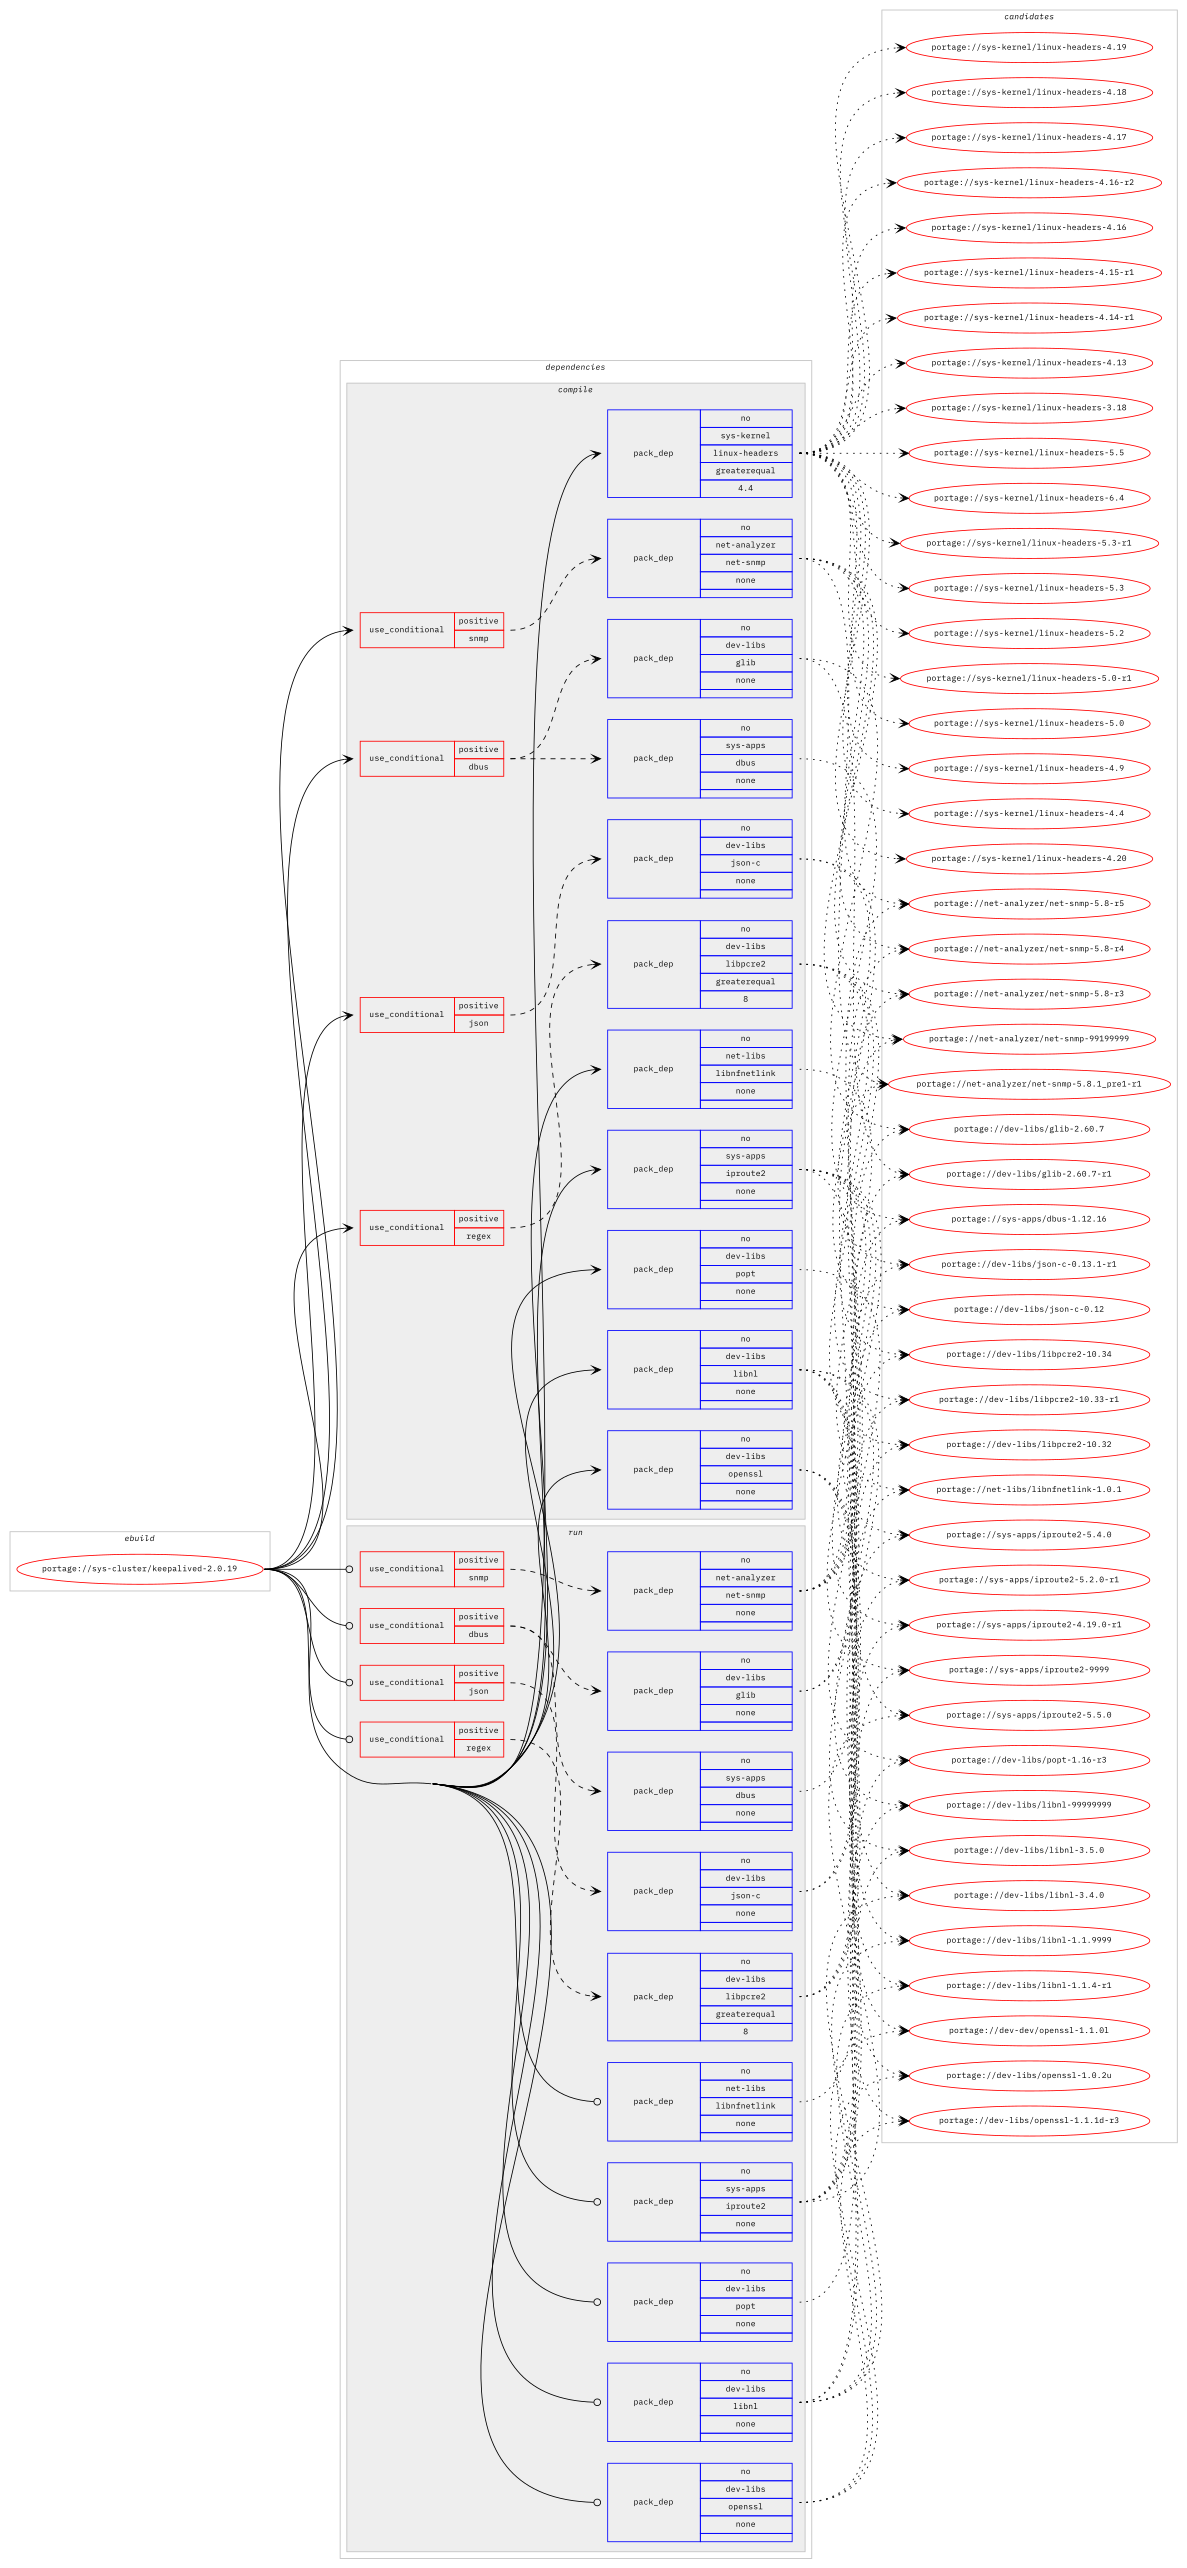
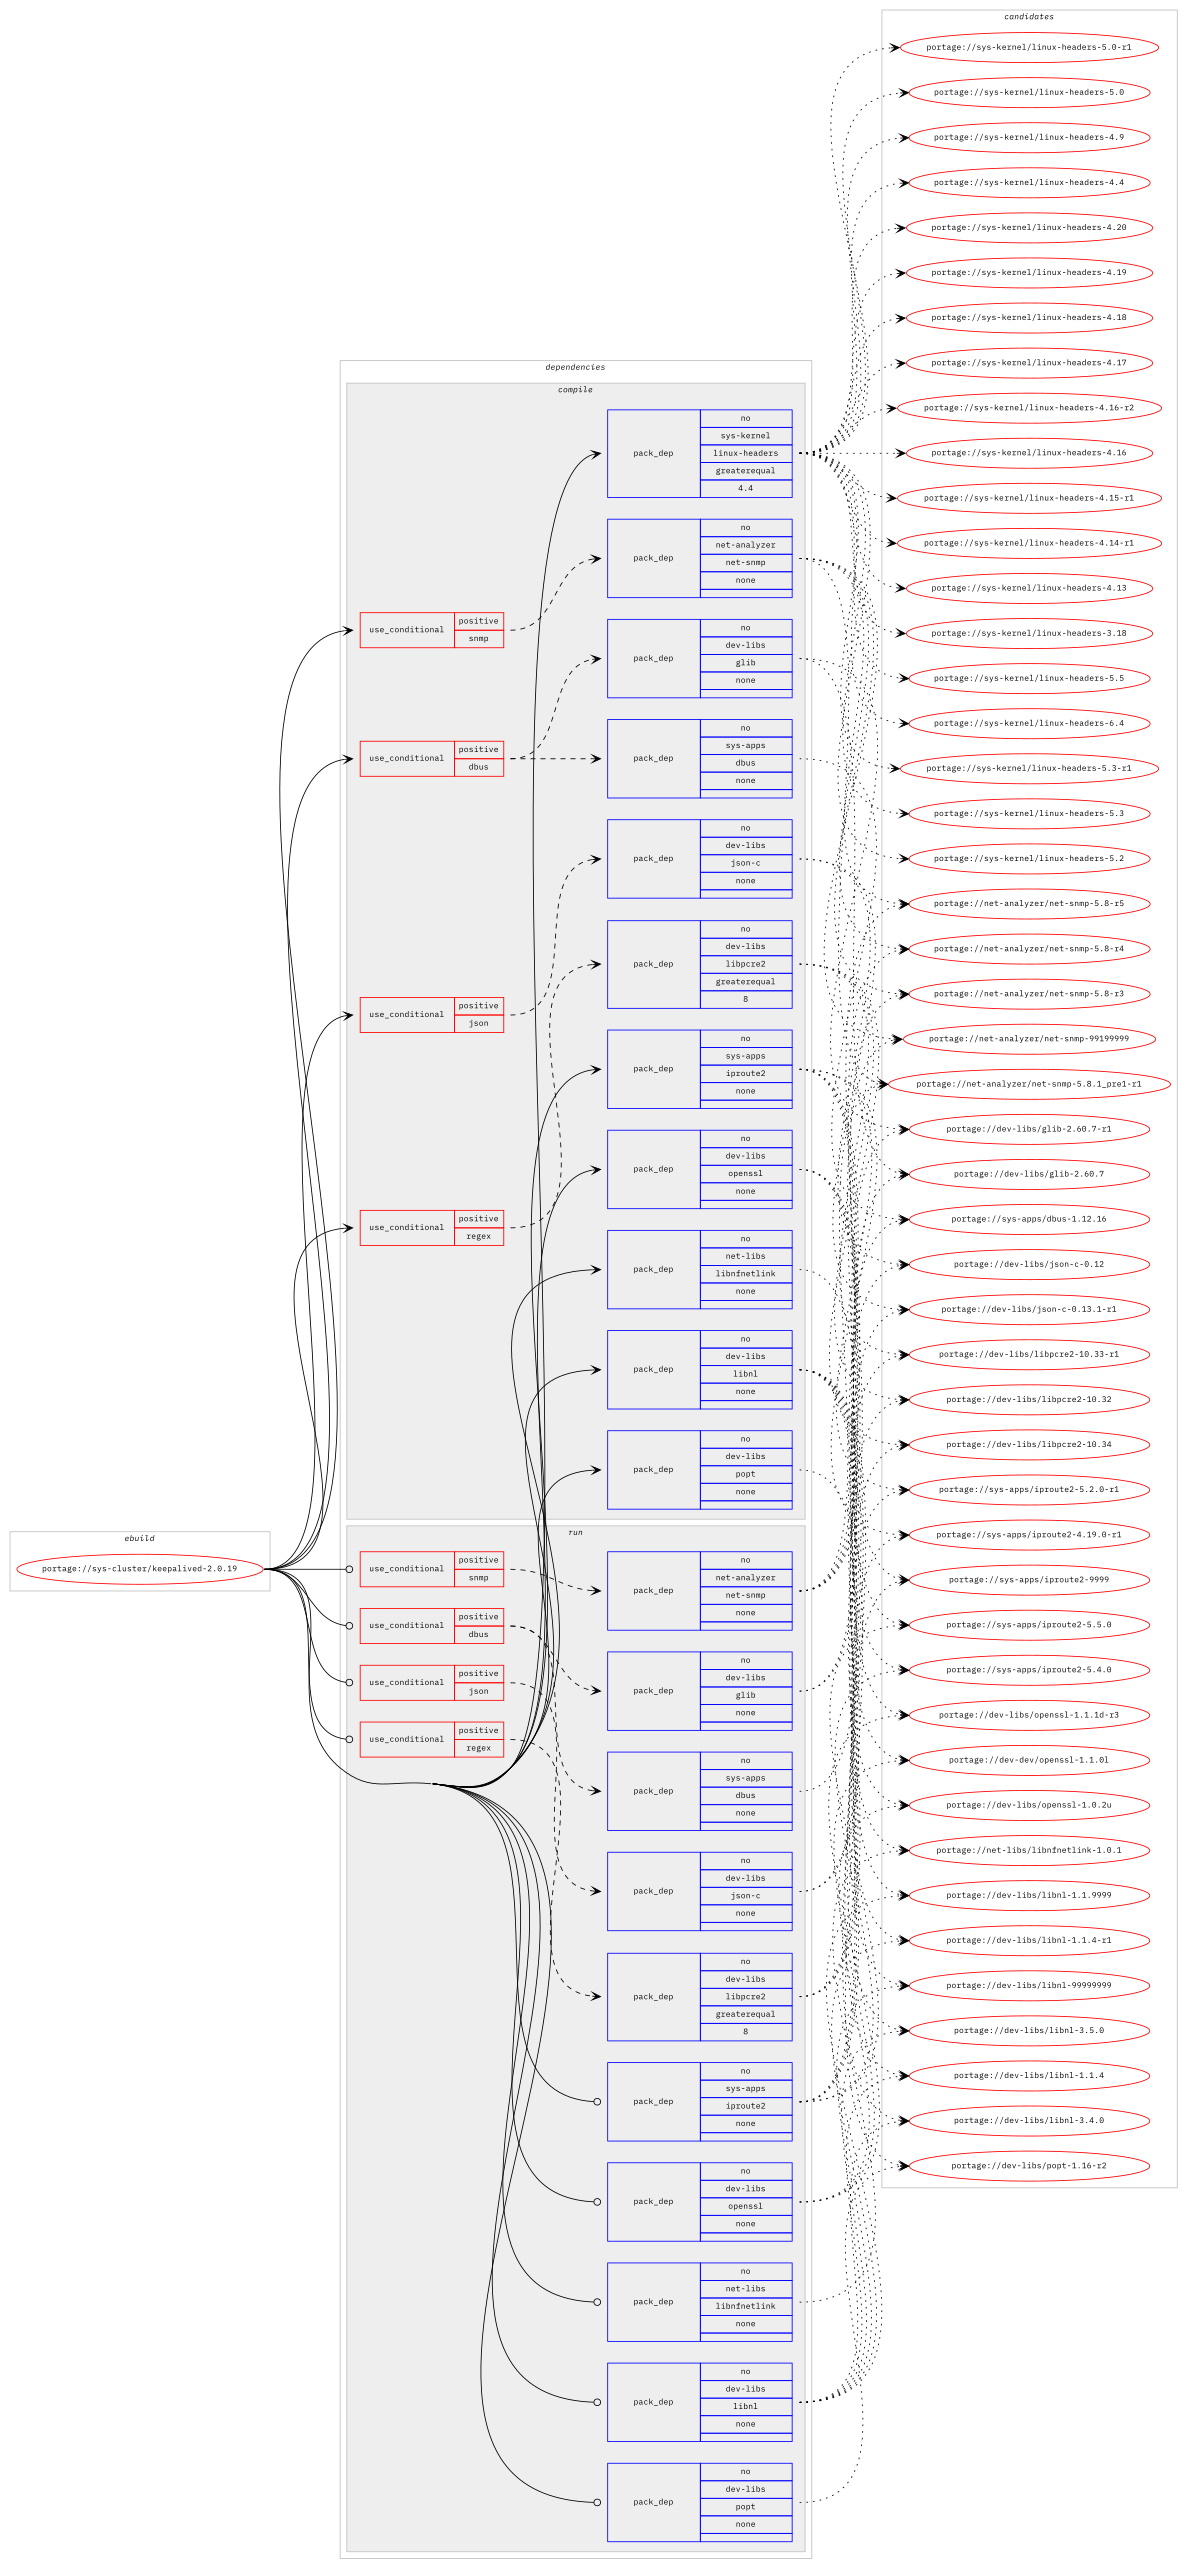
node "portage://dev-libs/popt-1.16-r3": label "portage://dev-libs/popt-1.16-r3" -> "portage://dev-libs/popt-1.16-r2"
node "portage://dev-libs/libnl-1.1.4": added
